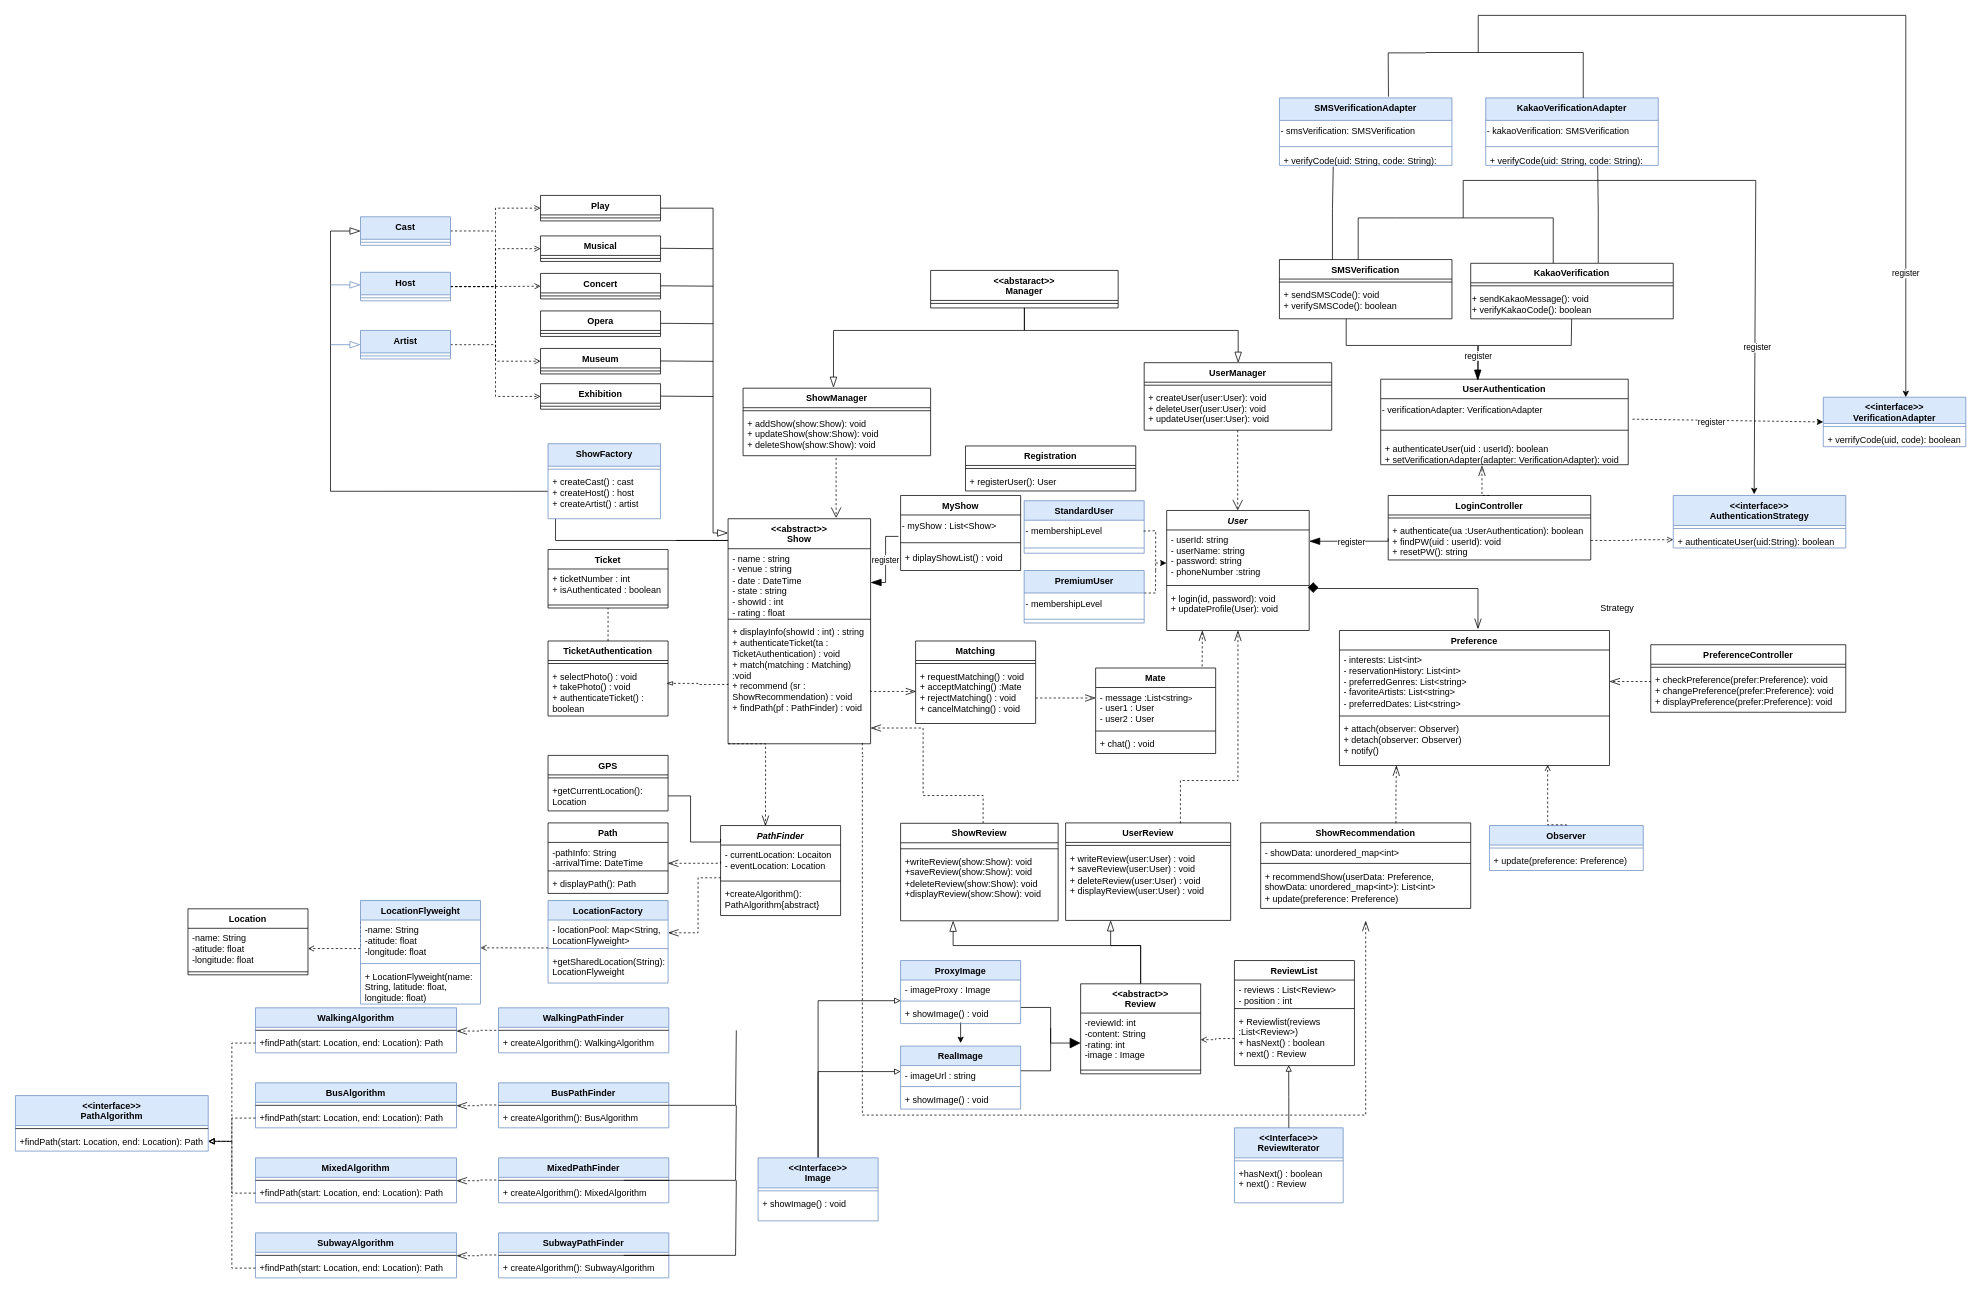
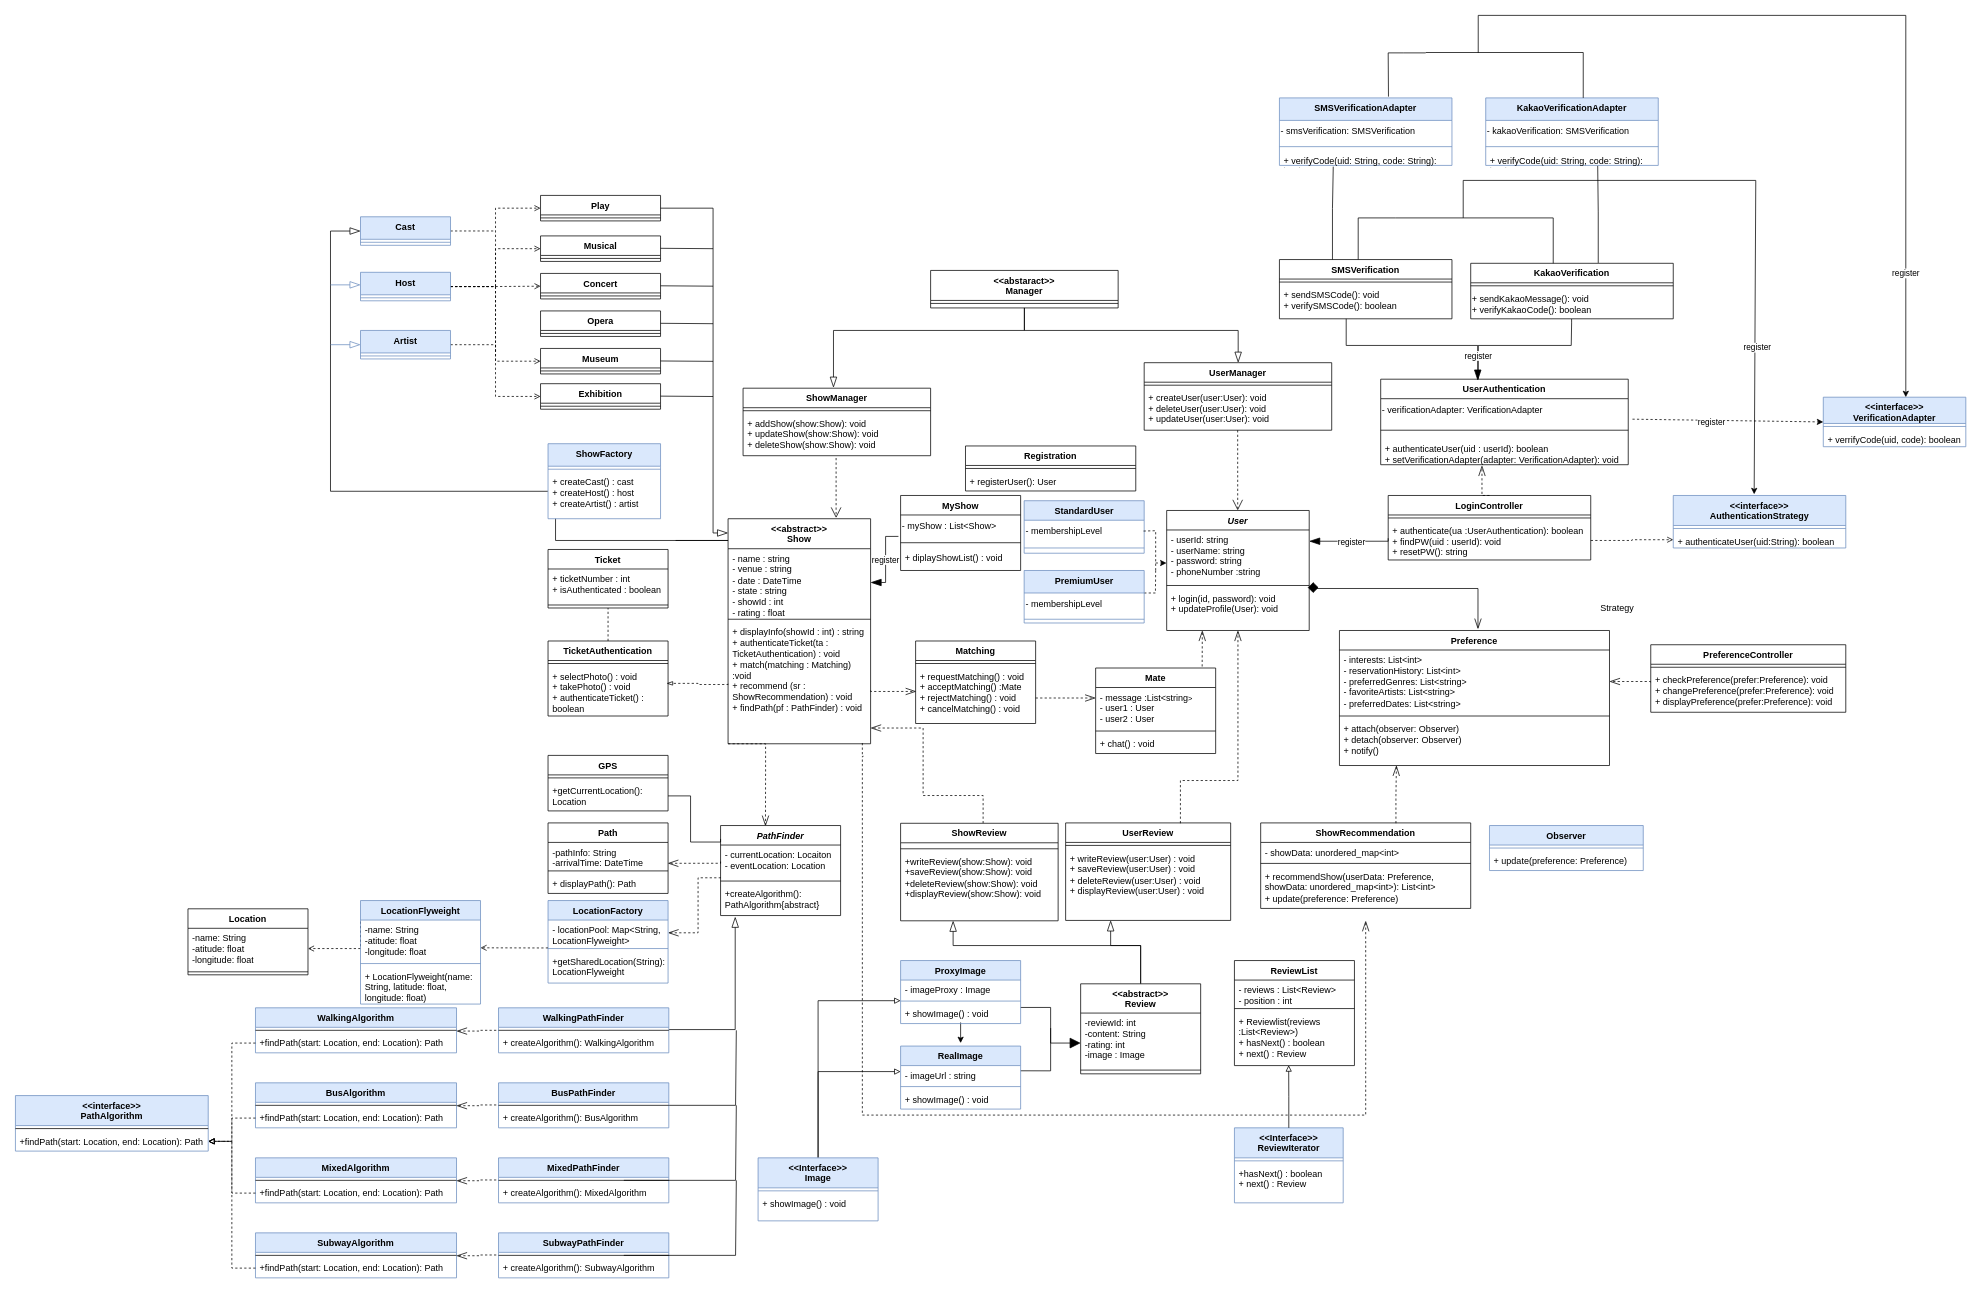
edge "Observer" -> "+ attach(observer: Observer) + detach(observer: Observer) + notify()": removed
edge "+ createAlgorithm(): WalkingAlgorithm" -> "+createAlgorithm(): PathAlgorithm{abstract}": added
edge "+ Reviewlist(reviews :List<Review>) + hasNext() : boolean + next() : Review" -> "-reviewId: int -content: String -rating: int -image : Image": removed
